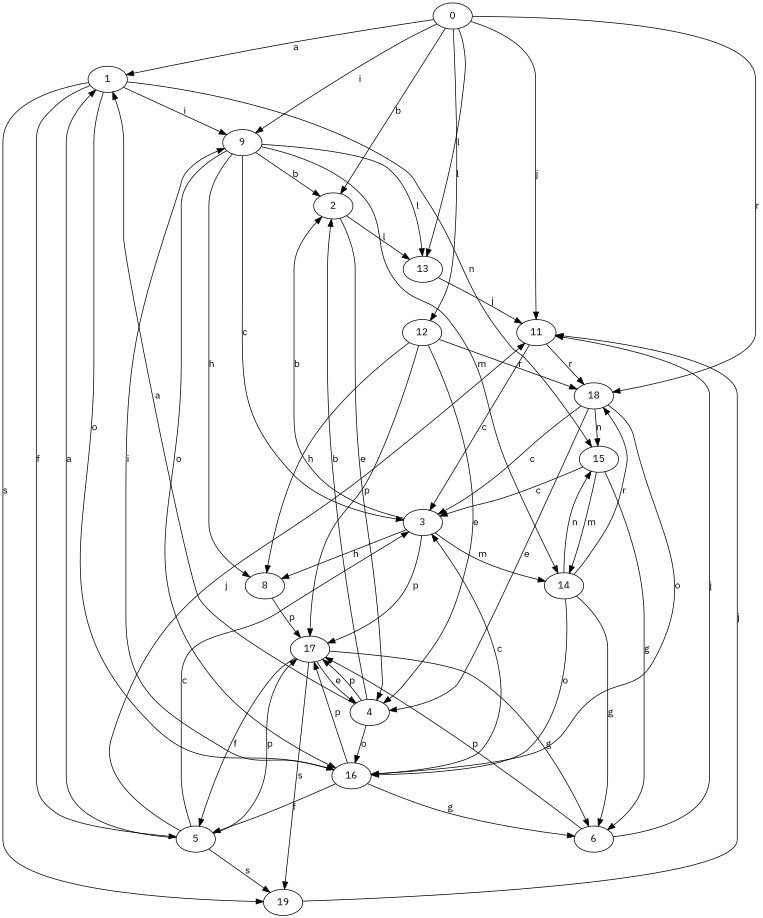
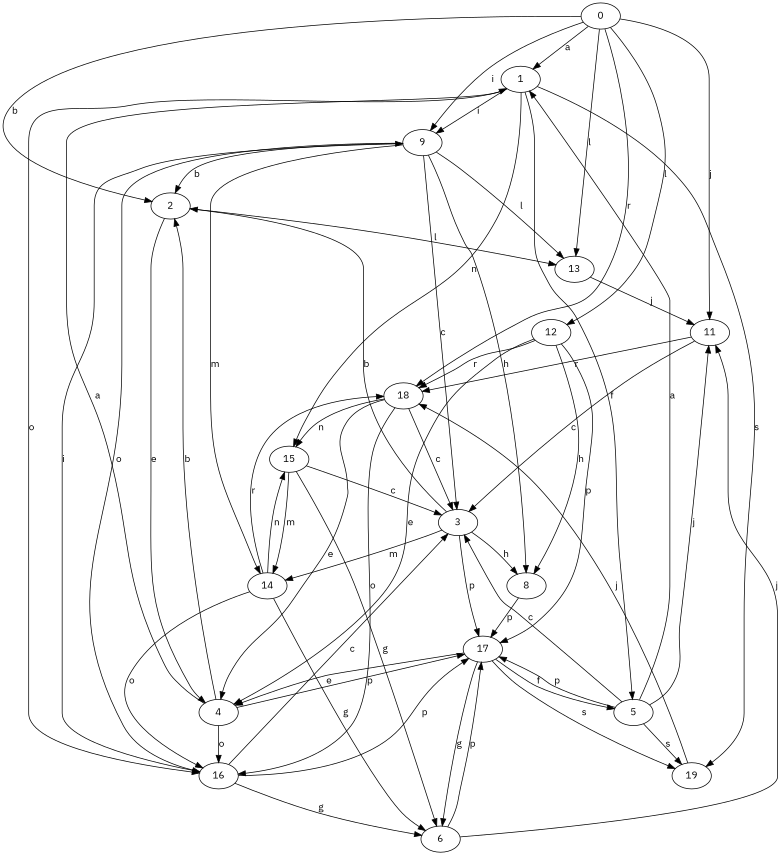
edge "19" -> "11": now "19" -> "18"
edge "16" -> "5": removed, label "f"
